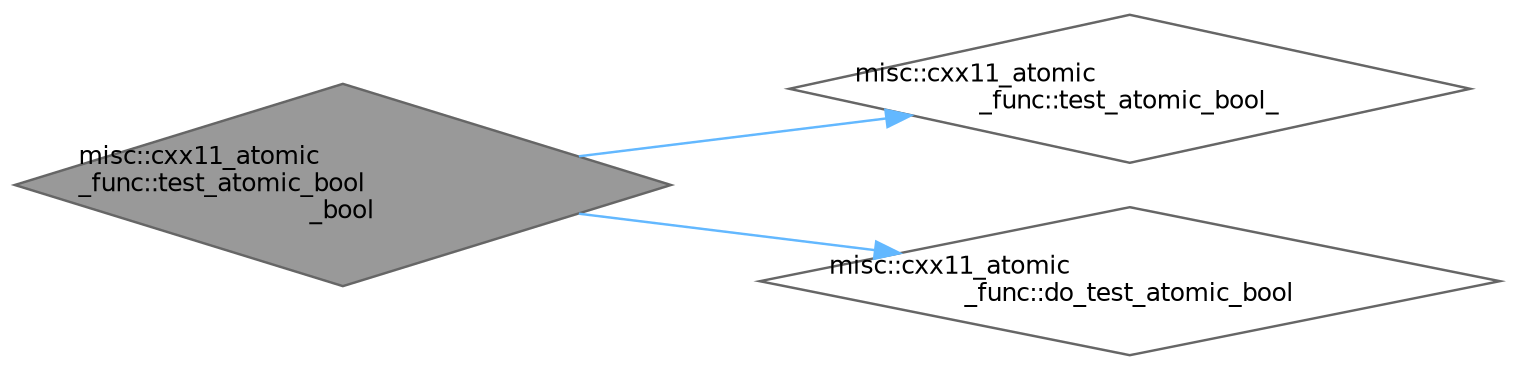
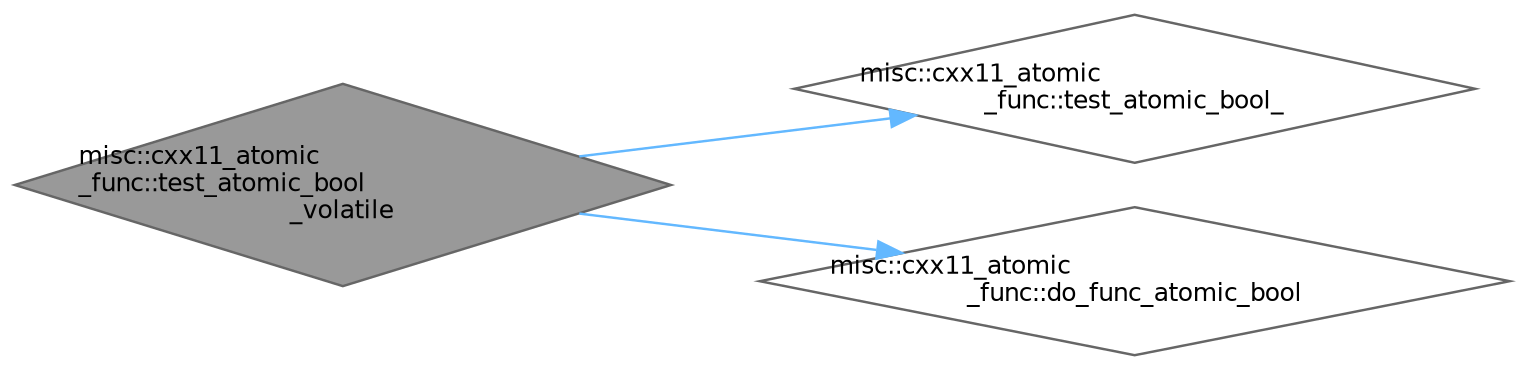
node "misc::cxx11_atomic _func::test_atomic_bool _bool": label "misc::cxx11_atomic _func::test_atomic_bool _bool" -> "misc::cxx11_atomic _func::test_atomic_bool _volatile"
node "misc::cxx11_atomic _func::do_test_atomic_bool": label "misc::cxx11_atomic _func::do_test_atomic_bool" -> "misc::cxx11_atomic _func::do_func_atomic_bool"
